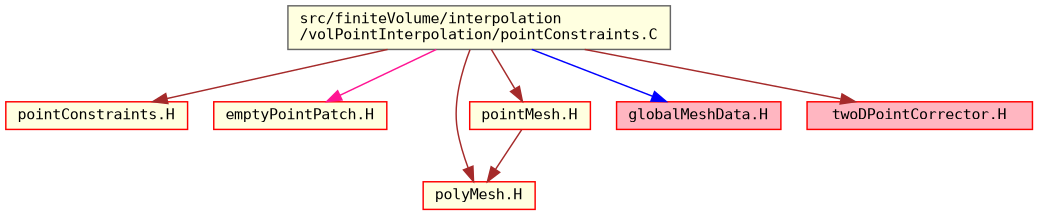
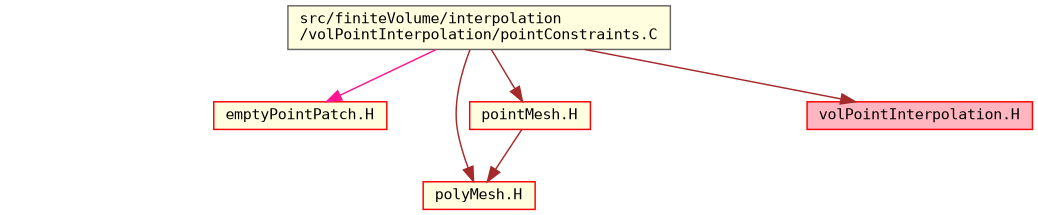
node "pointConstraints.H": removed
node "globalMeshData.H": removed
node "twoDPointCorrector.H": label "twoDPointCorrector.H" -> "volPointInterpolation.H"
